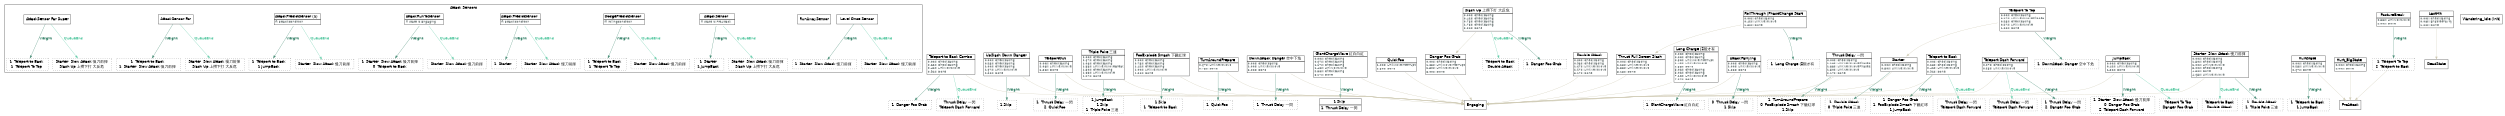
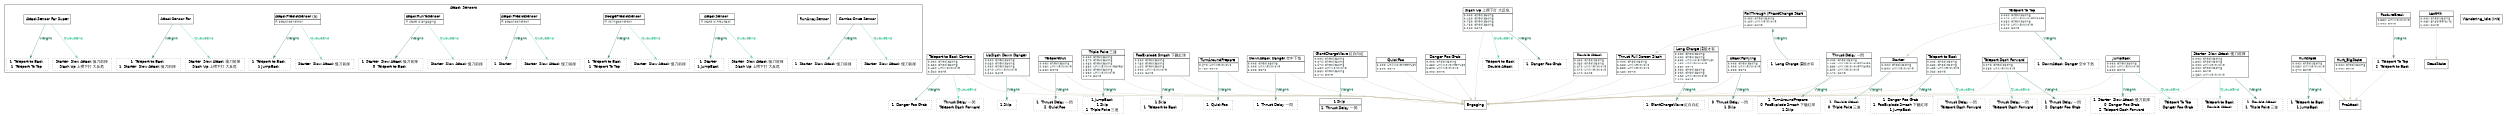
node "Level Once Sensor": label "Level Once Sensor" -> "Combo Once Sensor"
edge "Slash Up 上撈下打 大反危" -> "Danger Foo Grab": now "Slash Up 上撈下打 大反危" -> "Engaging"
edge "RollThrough (PhaseChange Start" -> "1  Long Charge (2階才有": reversed
